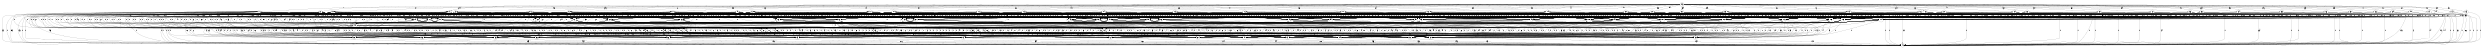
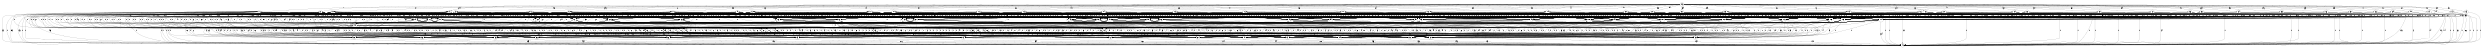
edge "v24" -> "v46": now "v104" -> "v46"
